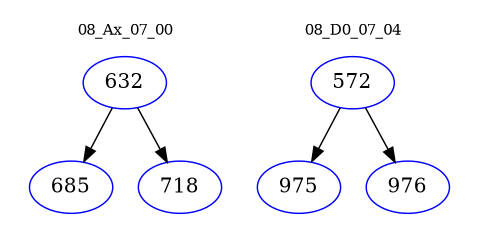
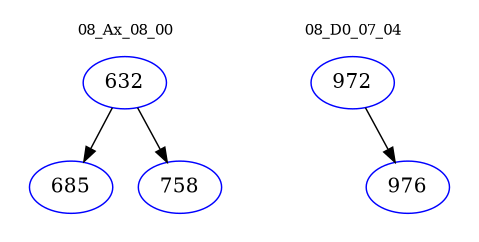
cluster "08_Ax_07_00": label "08_Ax_07_00" -> "08_Ax_08_00"
node "572": label "572" -> "972"
node "718": label "718" -> "758"
node "975": removed
